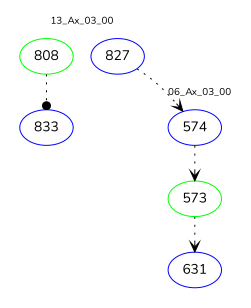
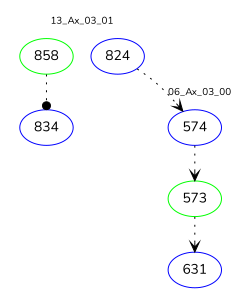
cluster "13_Ax_03_00": label "13_Ax_03_00" -> "13_Ax_03_01"
node "808": label "808" -> "858"
node "827": label "827" -> "824"
node "833": label "833" -> "834"
